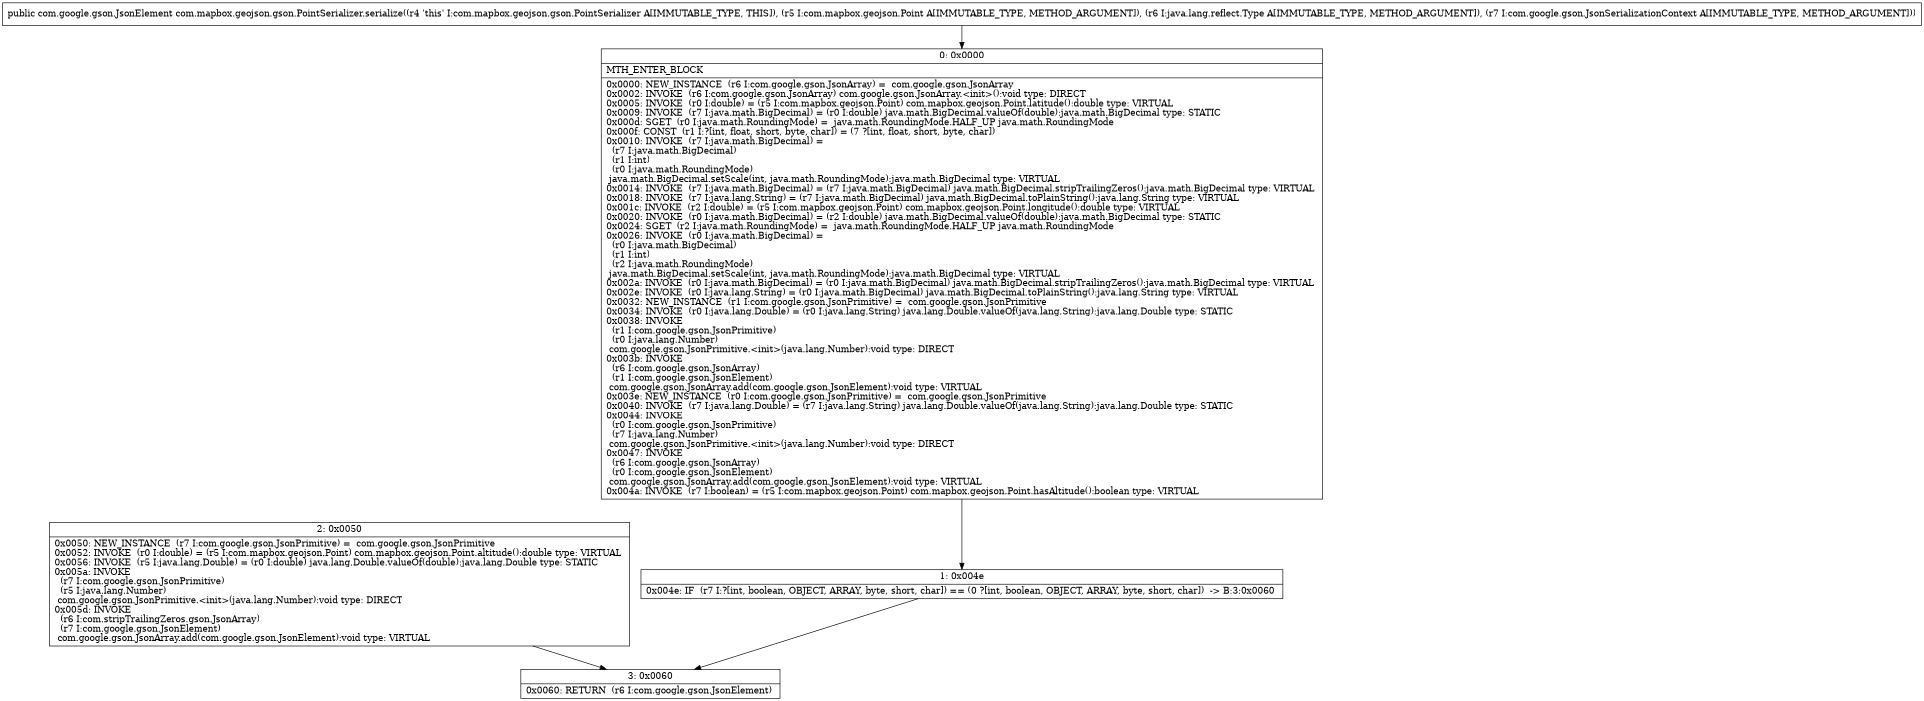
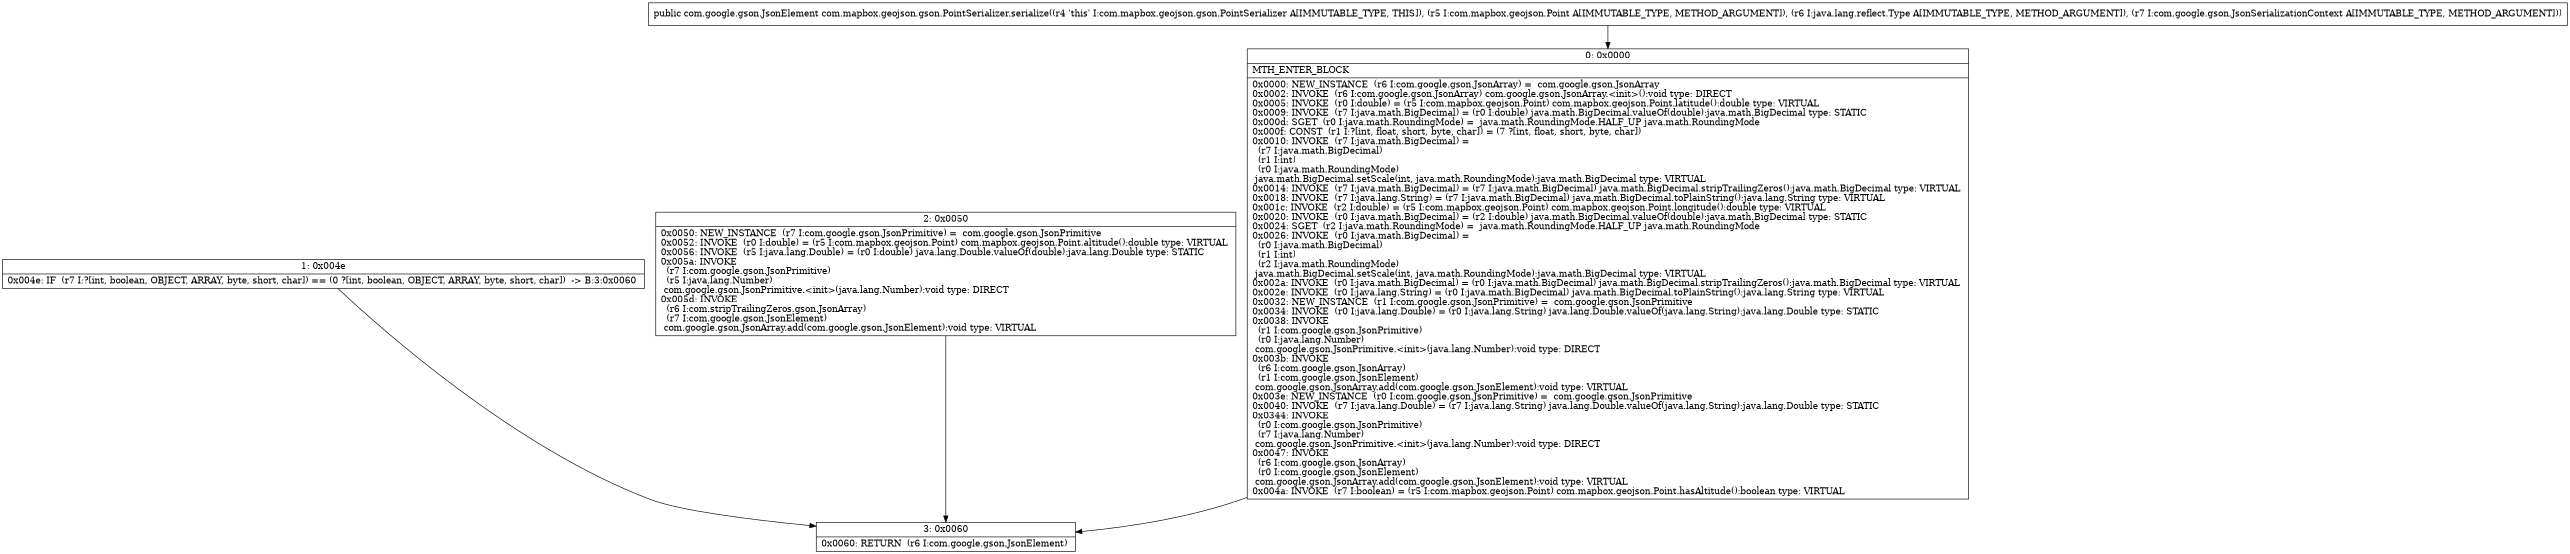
node "0: 0x0000": text "0x0044: INVOKE" -> "0x0344: INVOKE"
edge "0: 0x0000" -> "1: 0x004e": now "0: 0x0000" -> "3: 0x0060"
